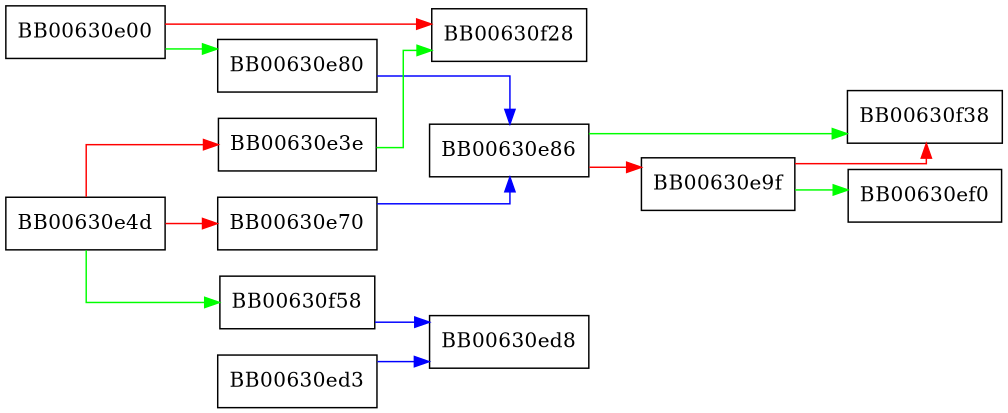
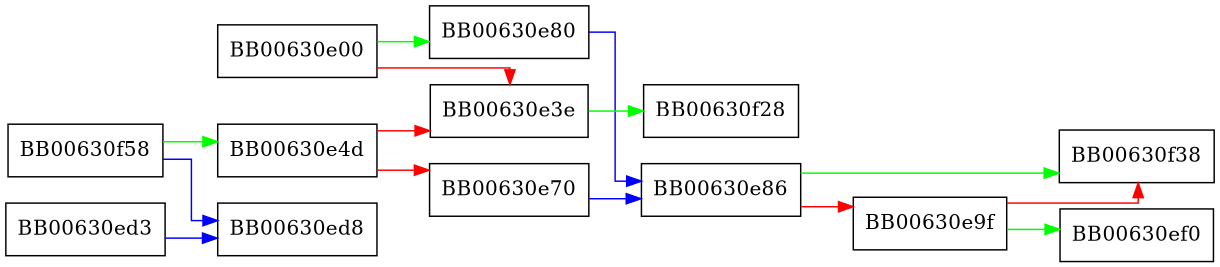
edge "BB00630e00" -> "BB00630f28": now "BB00630e00" -> "BB00630e3e"
edge "BB00630e4d" -> "BB00630f58": reversed
